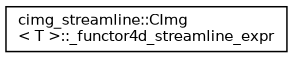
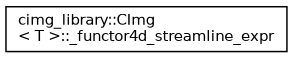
node "cimg_streamline::CImg < T >::_functor4d_streamline_expr": label "cimg_streamline::CImg < T >::_functor4d_streamline_expr" -> "cimg_library::CImg < T >::_functor4d_streamline_expr"
